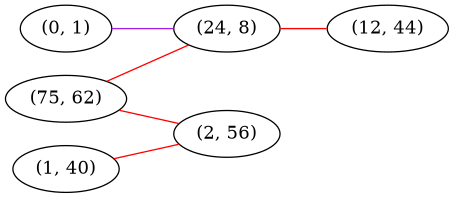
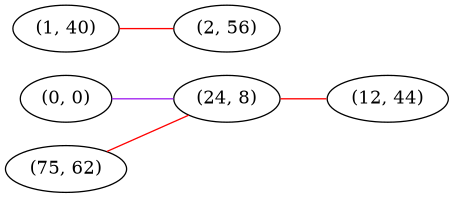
node "(0, 1)": label "(0, 1)" -> "(0, 0)"
edge "(75, 62)" -- "(2, 56)": removed
